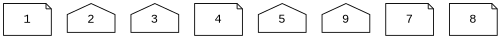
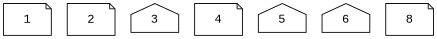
node "2": shape house -> note
node "9": label "9" -> "6"
node "7": removed
